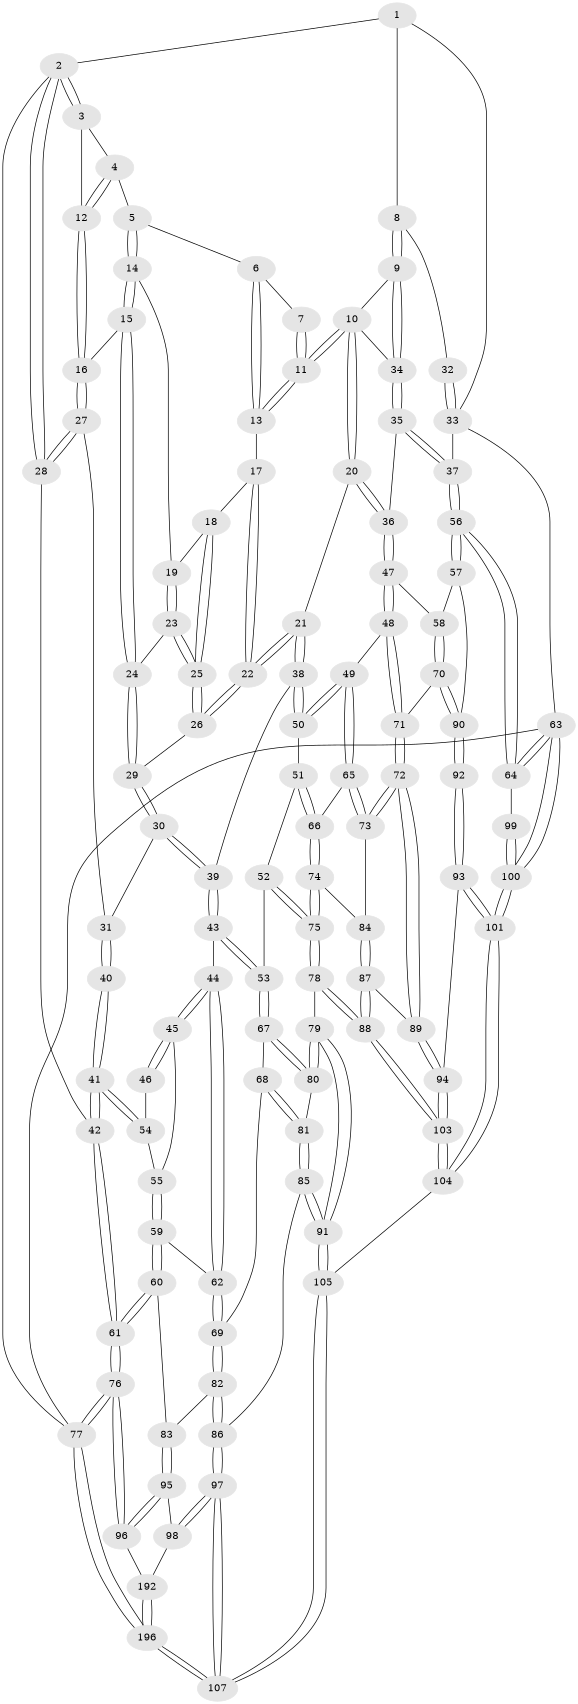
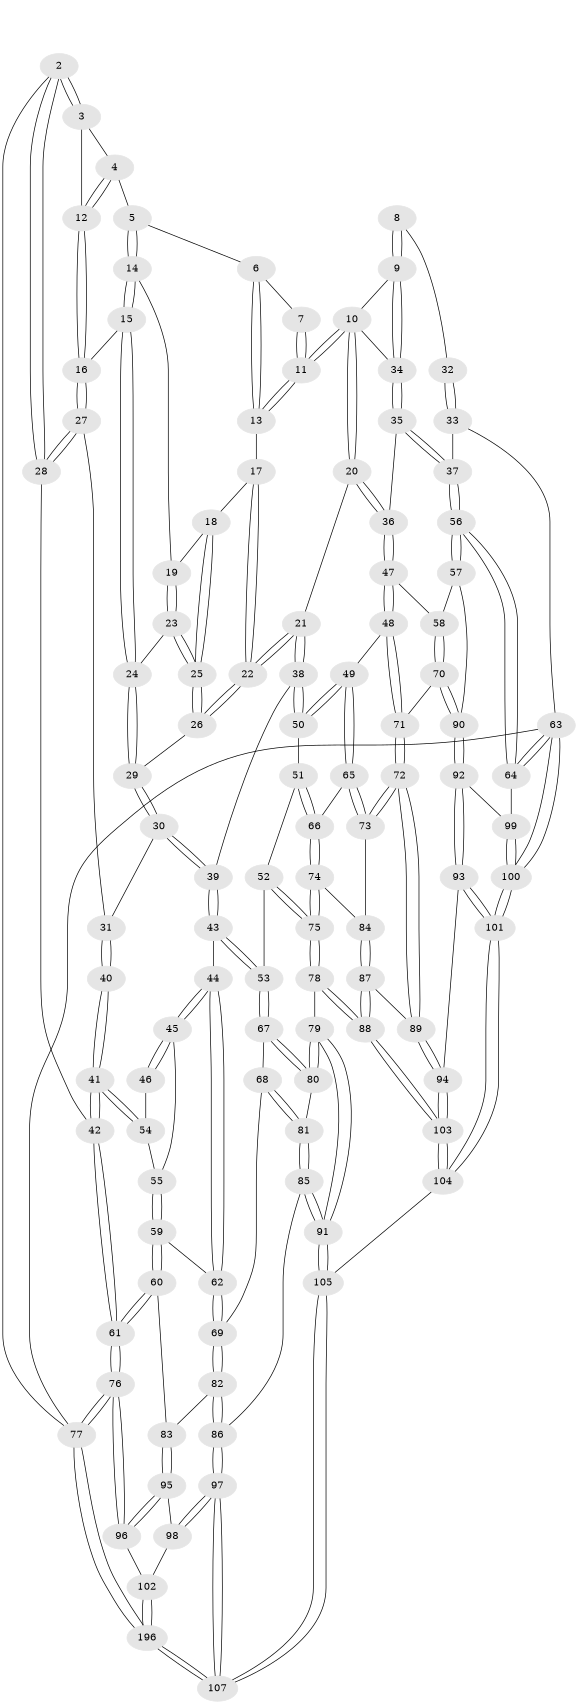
node "1": removed
edge "92" -- "99": added
node "192": label "192" -> "102"
